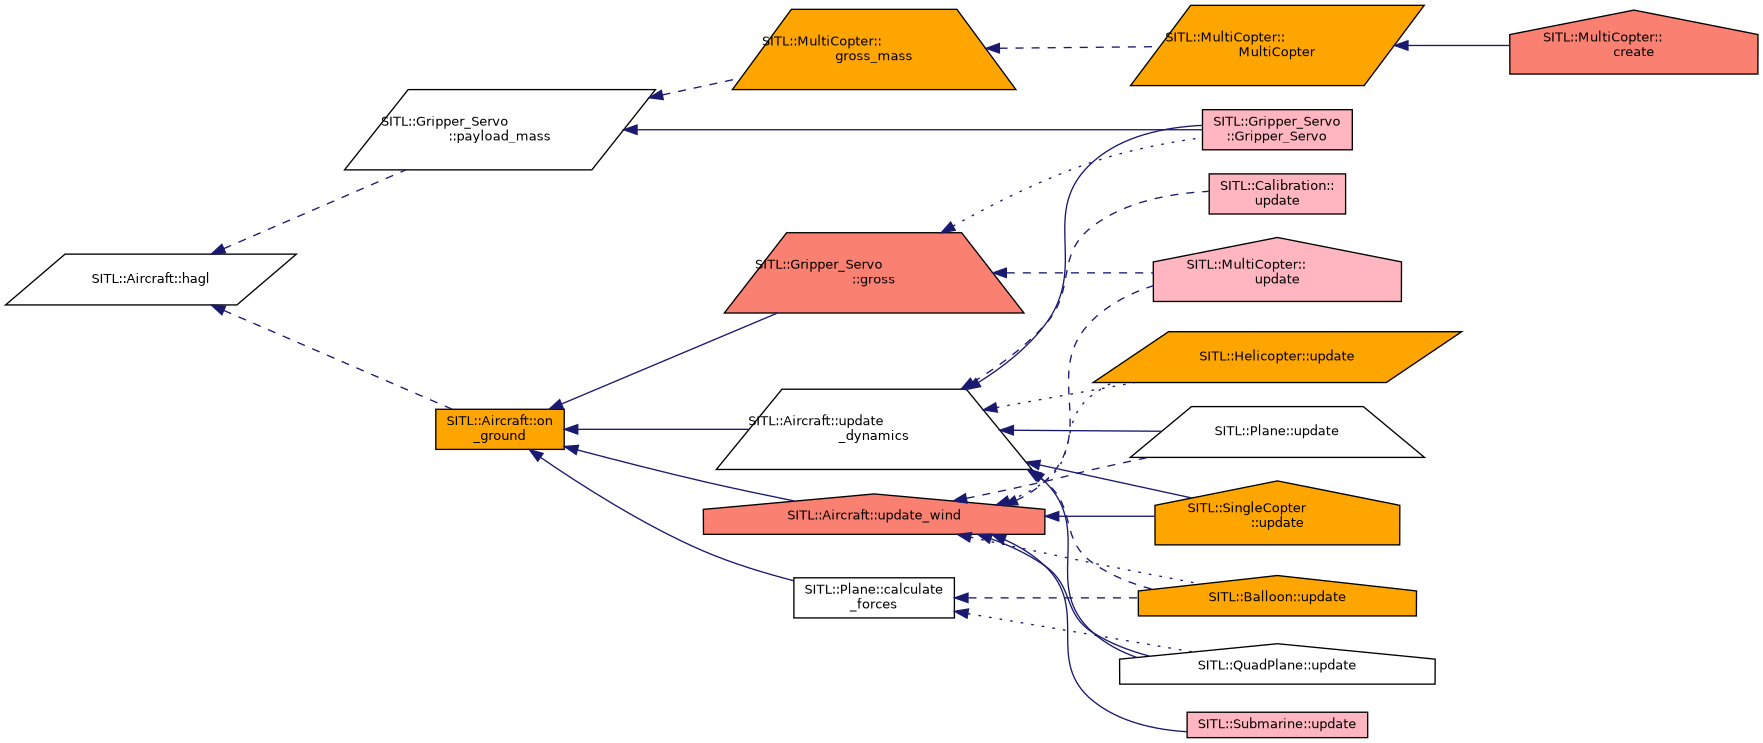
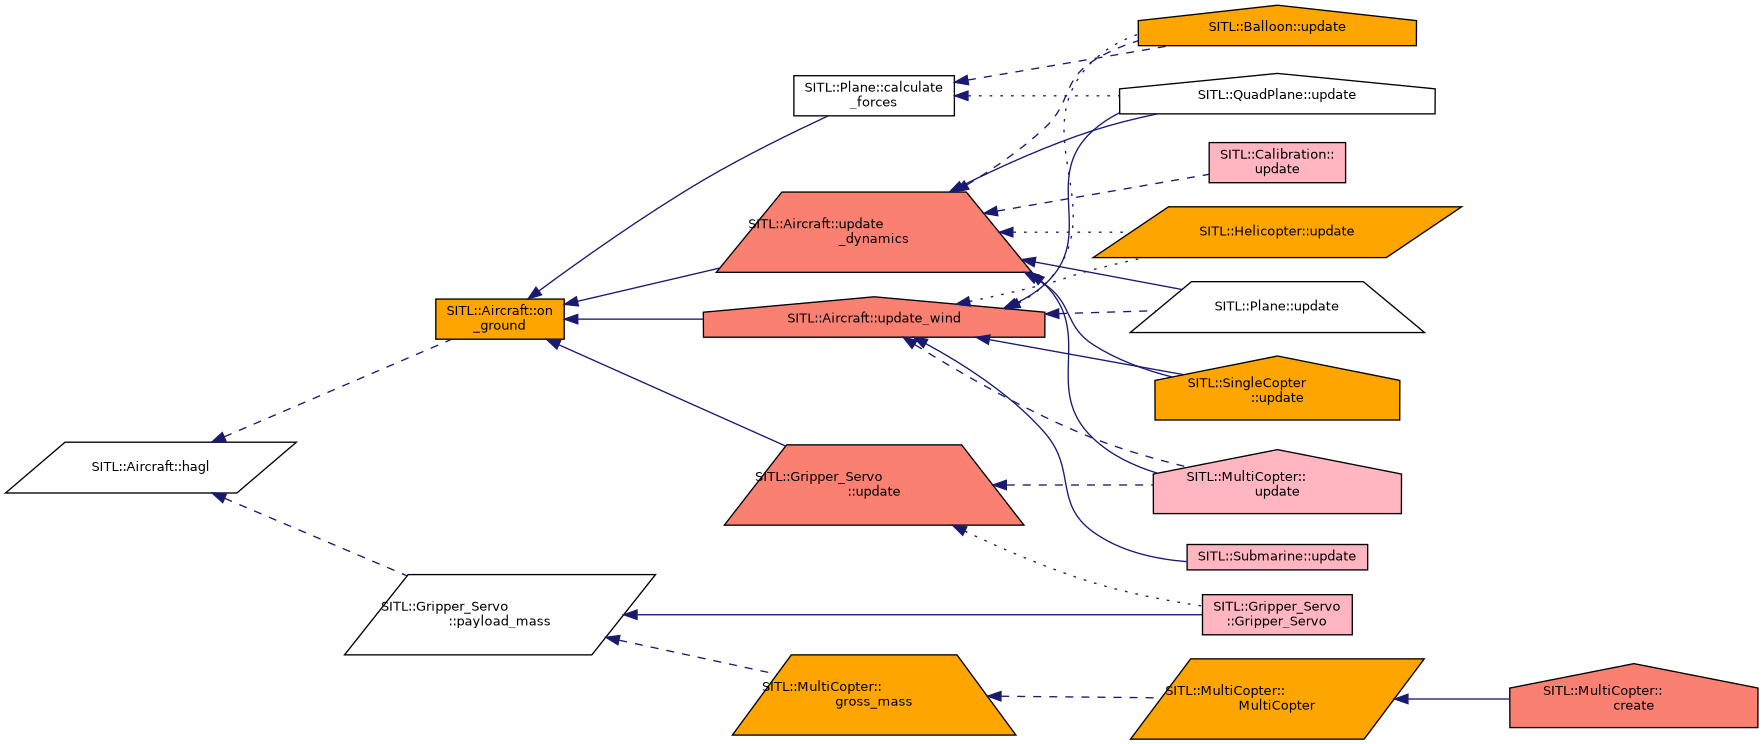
edge "SITL::Gripper_Servo ::Gripper_Servo" -> "SITL::Aircraft::update _dynamics": now "SITL::MultiCopter:: update" -> "SITL::Aircraft::update _dynamics"
node "SITL::Gripper_Servo ::gross": label "SITL::Gripper_Servo ::gross" -> "SITL::Gripper_Servo ::update"
node "SITL::Aircraft::update _dynamics": fillcolor white -> salmon
